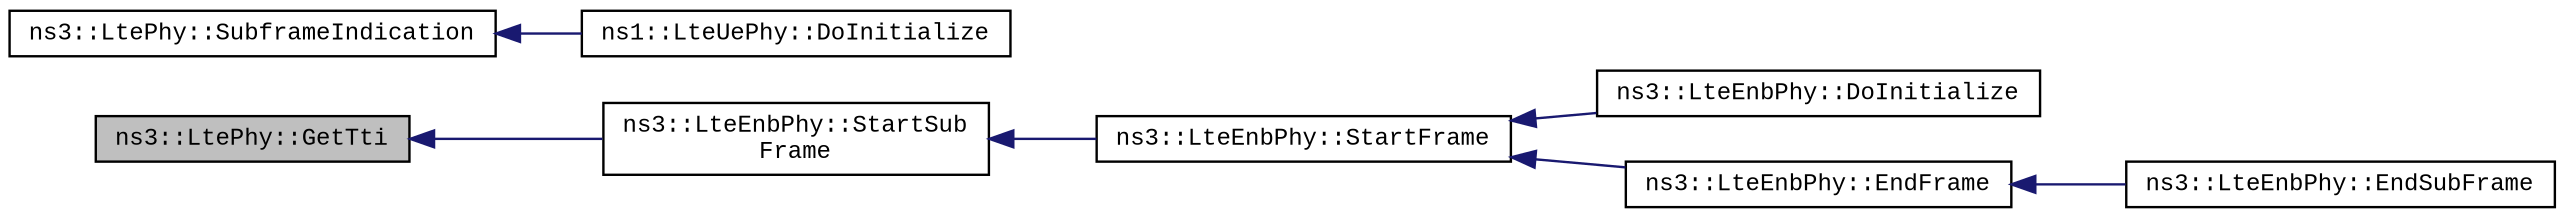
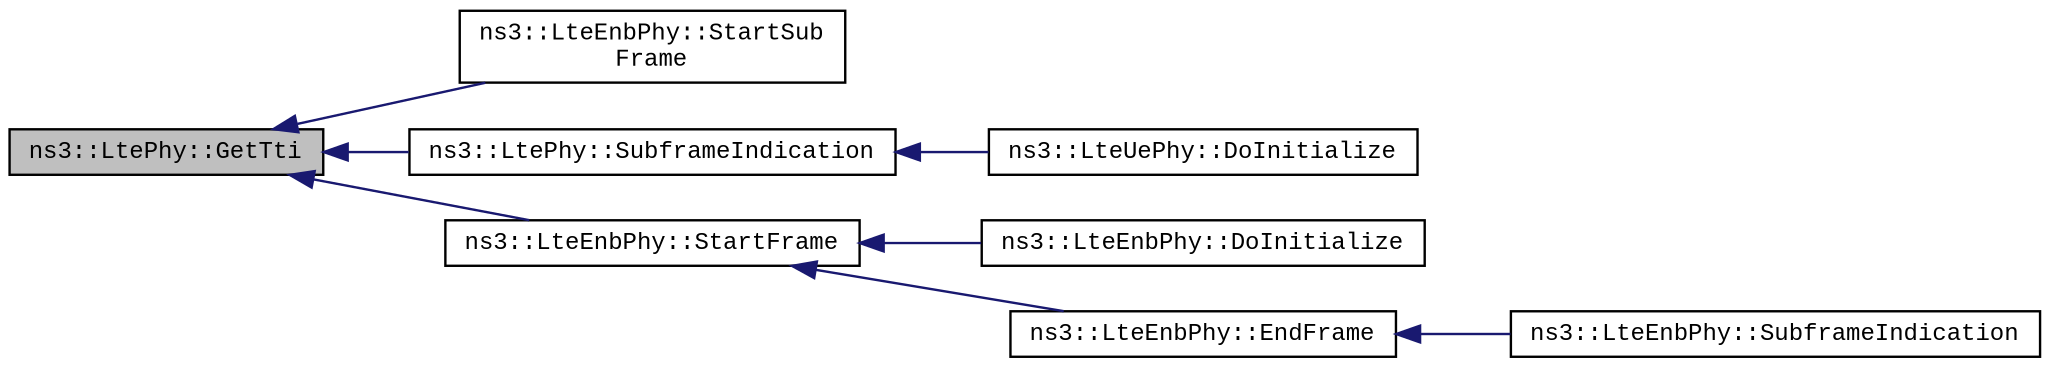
node "ns1::LteUePhy::DoInitialize": label "ns1::LteUePhy::DoInitialize" -> "ns3::LteUePhy::DoInitialize"
edge "ns3::LteEnbPhy::StartFrame" -> "ns3::LteEnbPhy::StartSub Frame": now "ns3::LteEnbPhy::StartFrame" -> "ns3::LtePhy::GetTti"
edge "ns3::LtePhy::SubframeIndication" -> "ns3::LtePhy::GetTti": added
node "ns3::LteEnbPhy::EndSubFrame": label "ns3::LteEnbPhy::EndSubFrame" -> "ns3::LteEnbPhy::SubframeIndication"
